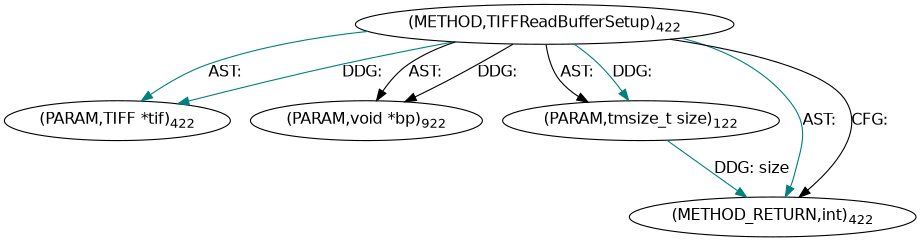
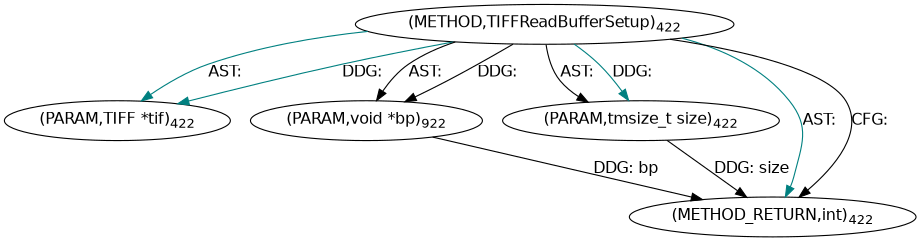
node "(PARAM,tmsize_t size)": text "122" -> "422"
edge "(PARAM,tmsize_t size)" -> "(METHOD_RETURN,int)": color teal -> black
edge "(PARAM,void *bp)" -> "(METHOD_RETURN,int)": added, label "DDG: bp"
